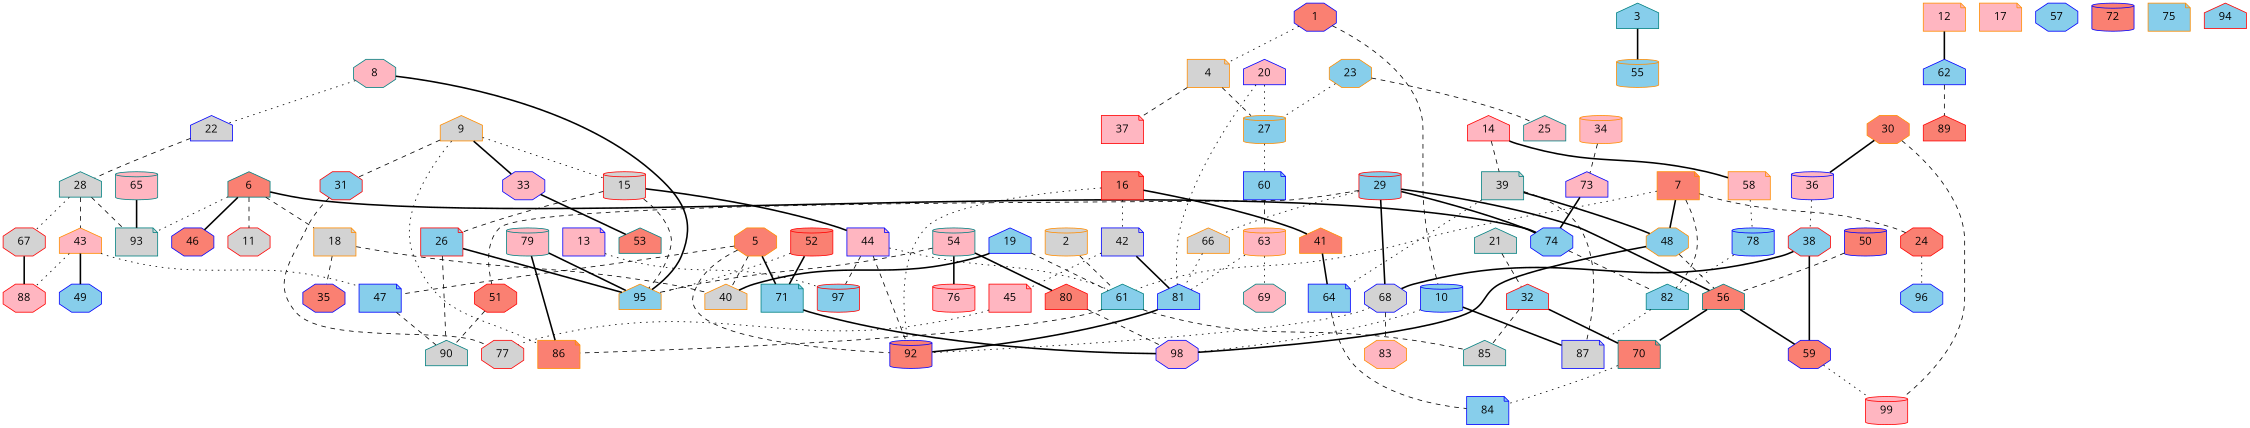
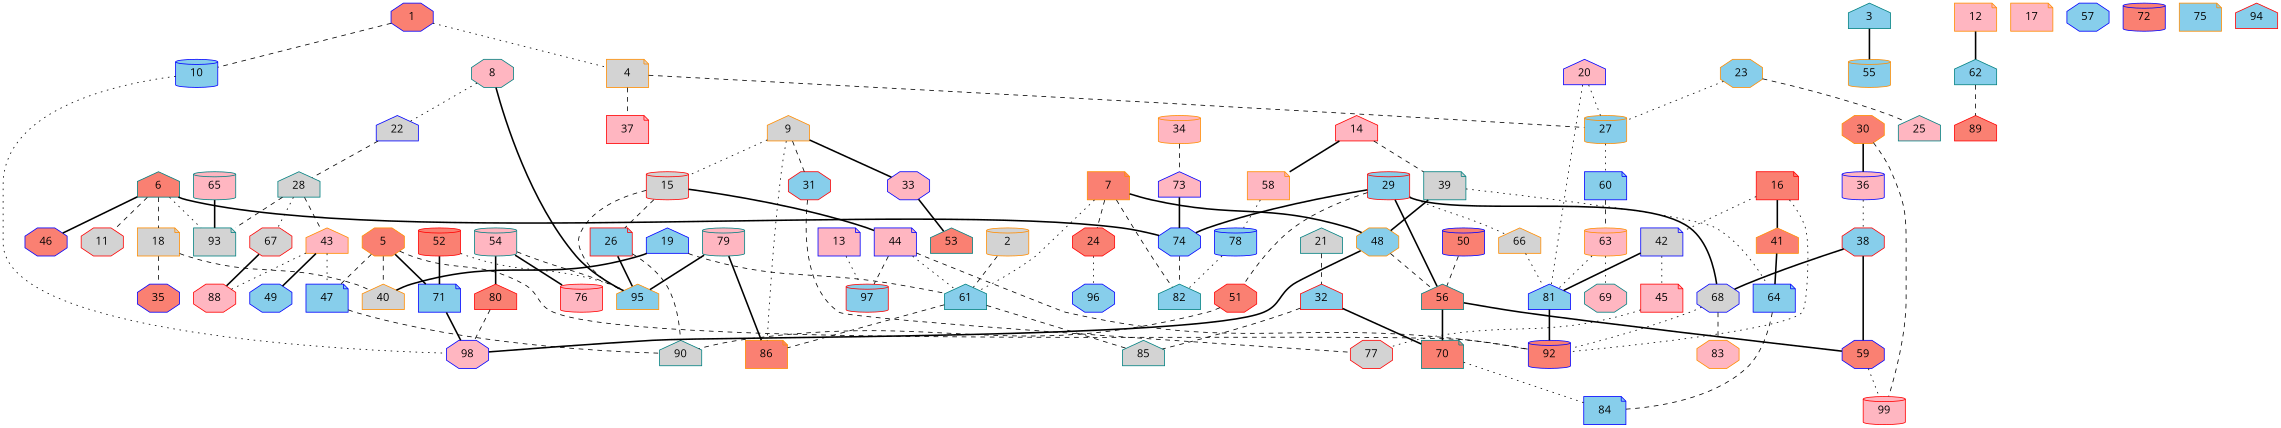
node "62": color blue -> teal
node "71": color teal -> blue
node "87": removed
